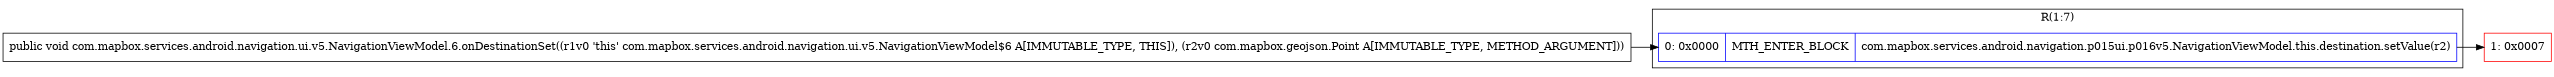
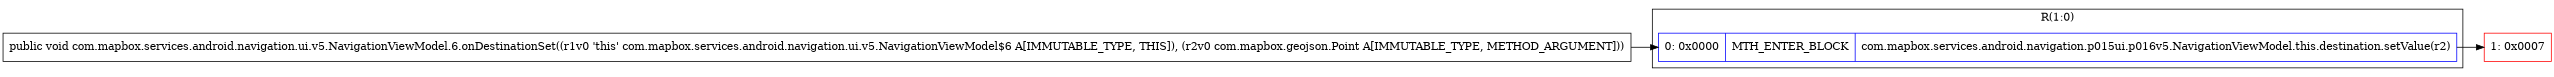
cluster "R(1:7)": label "R(1:7)" -> "R(1:0)"
